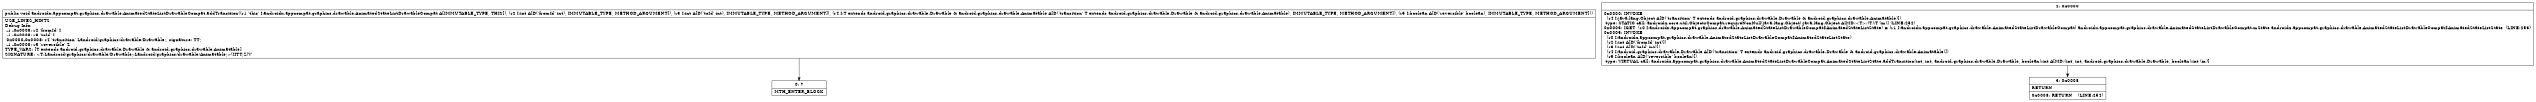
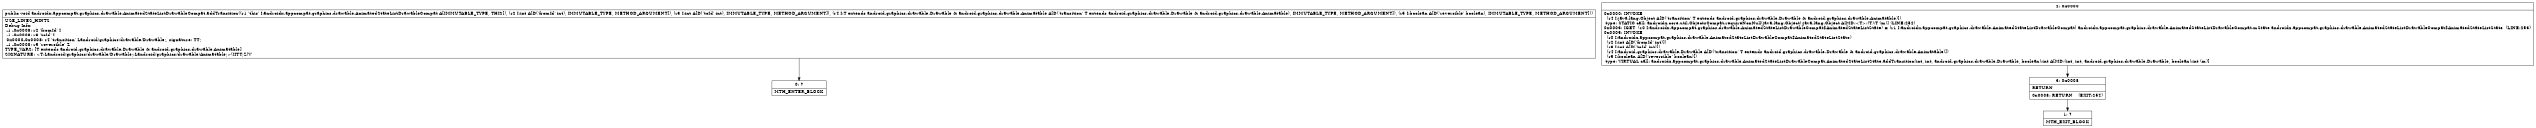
node "3: 0x0008": text "0x0008: RETURN    (LINE:254)" -> "0x0008: RETURN    (EXIT:254)"
node "1: ?": added
